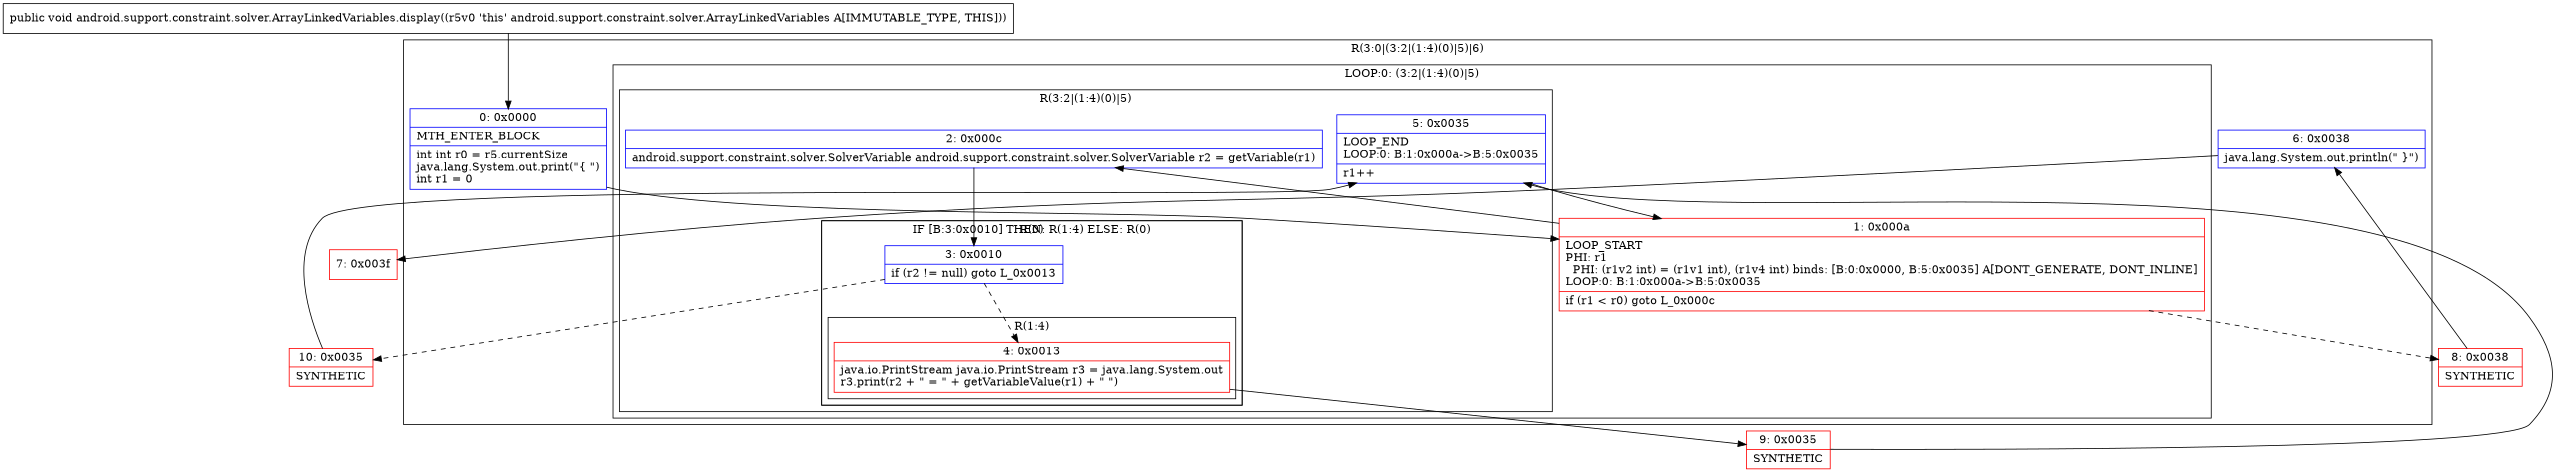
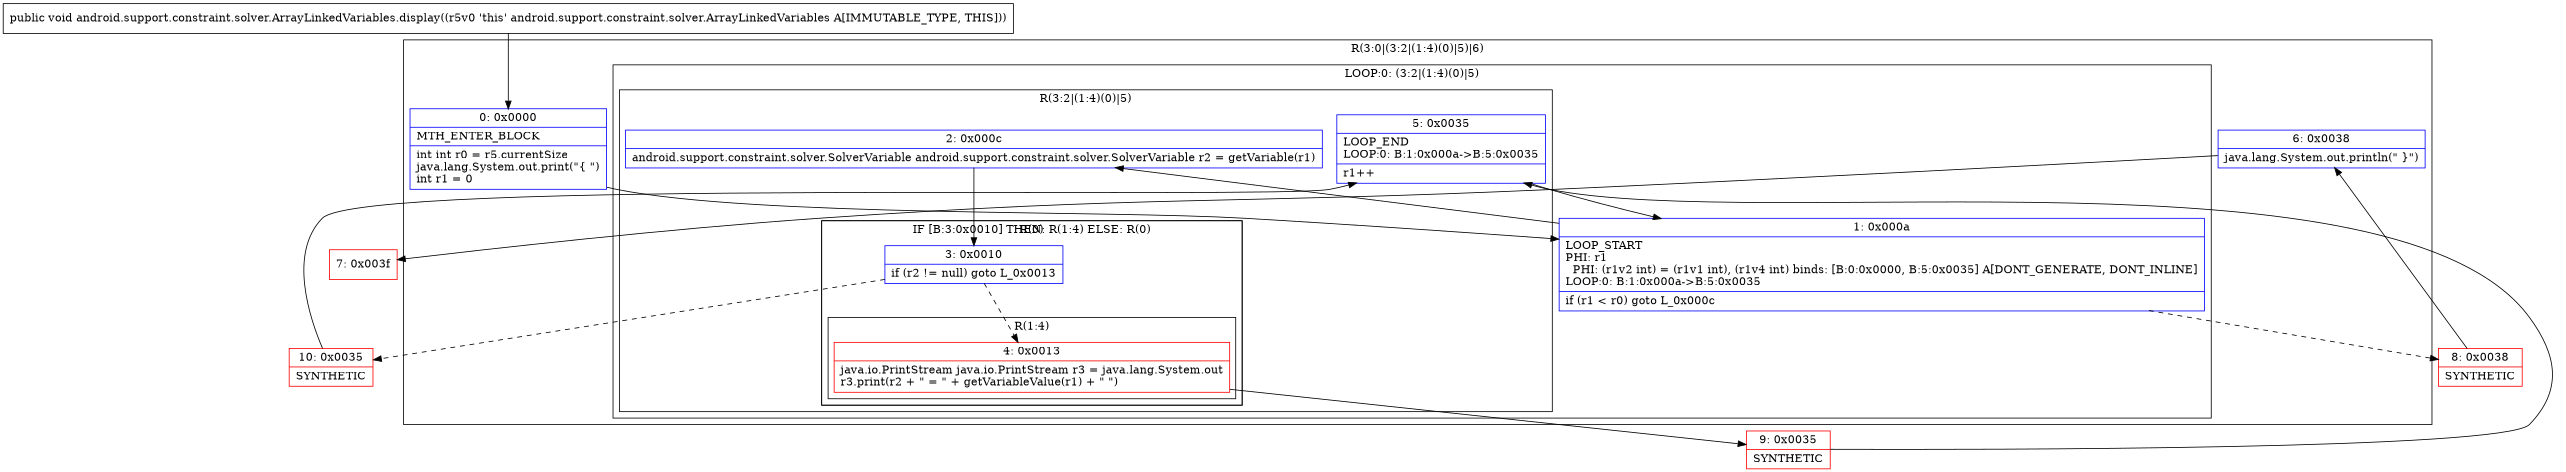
node "1: 0x000a": color red -> blue
